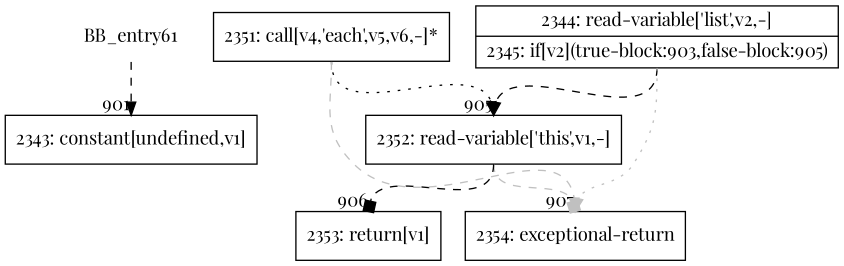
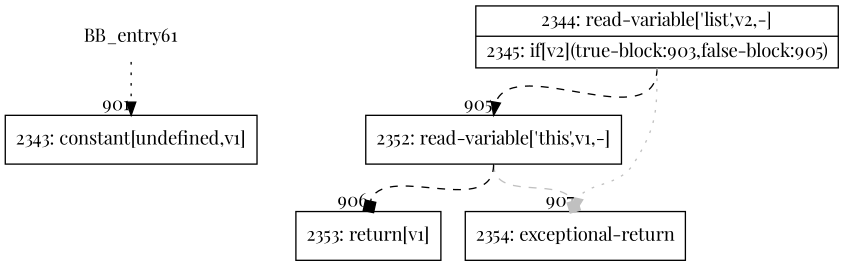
node "2351: call[v4,'each',v5,v6,-]*": removed
edge "BB_entry61" -> "2343: constant[undefined,v1]": style dashed -> dotted
